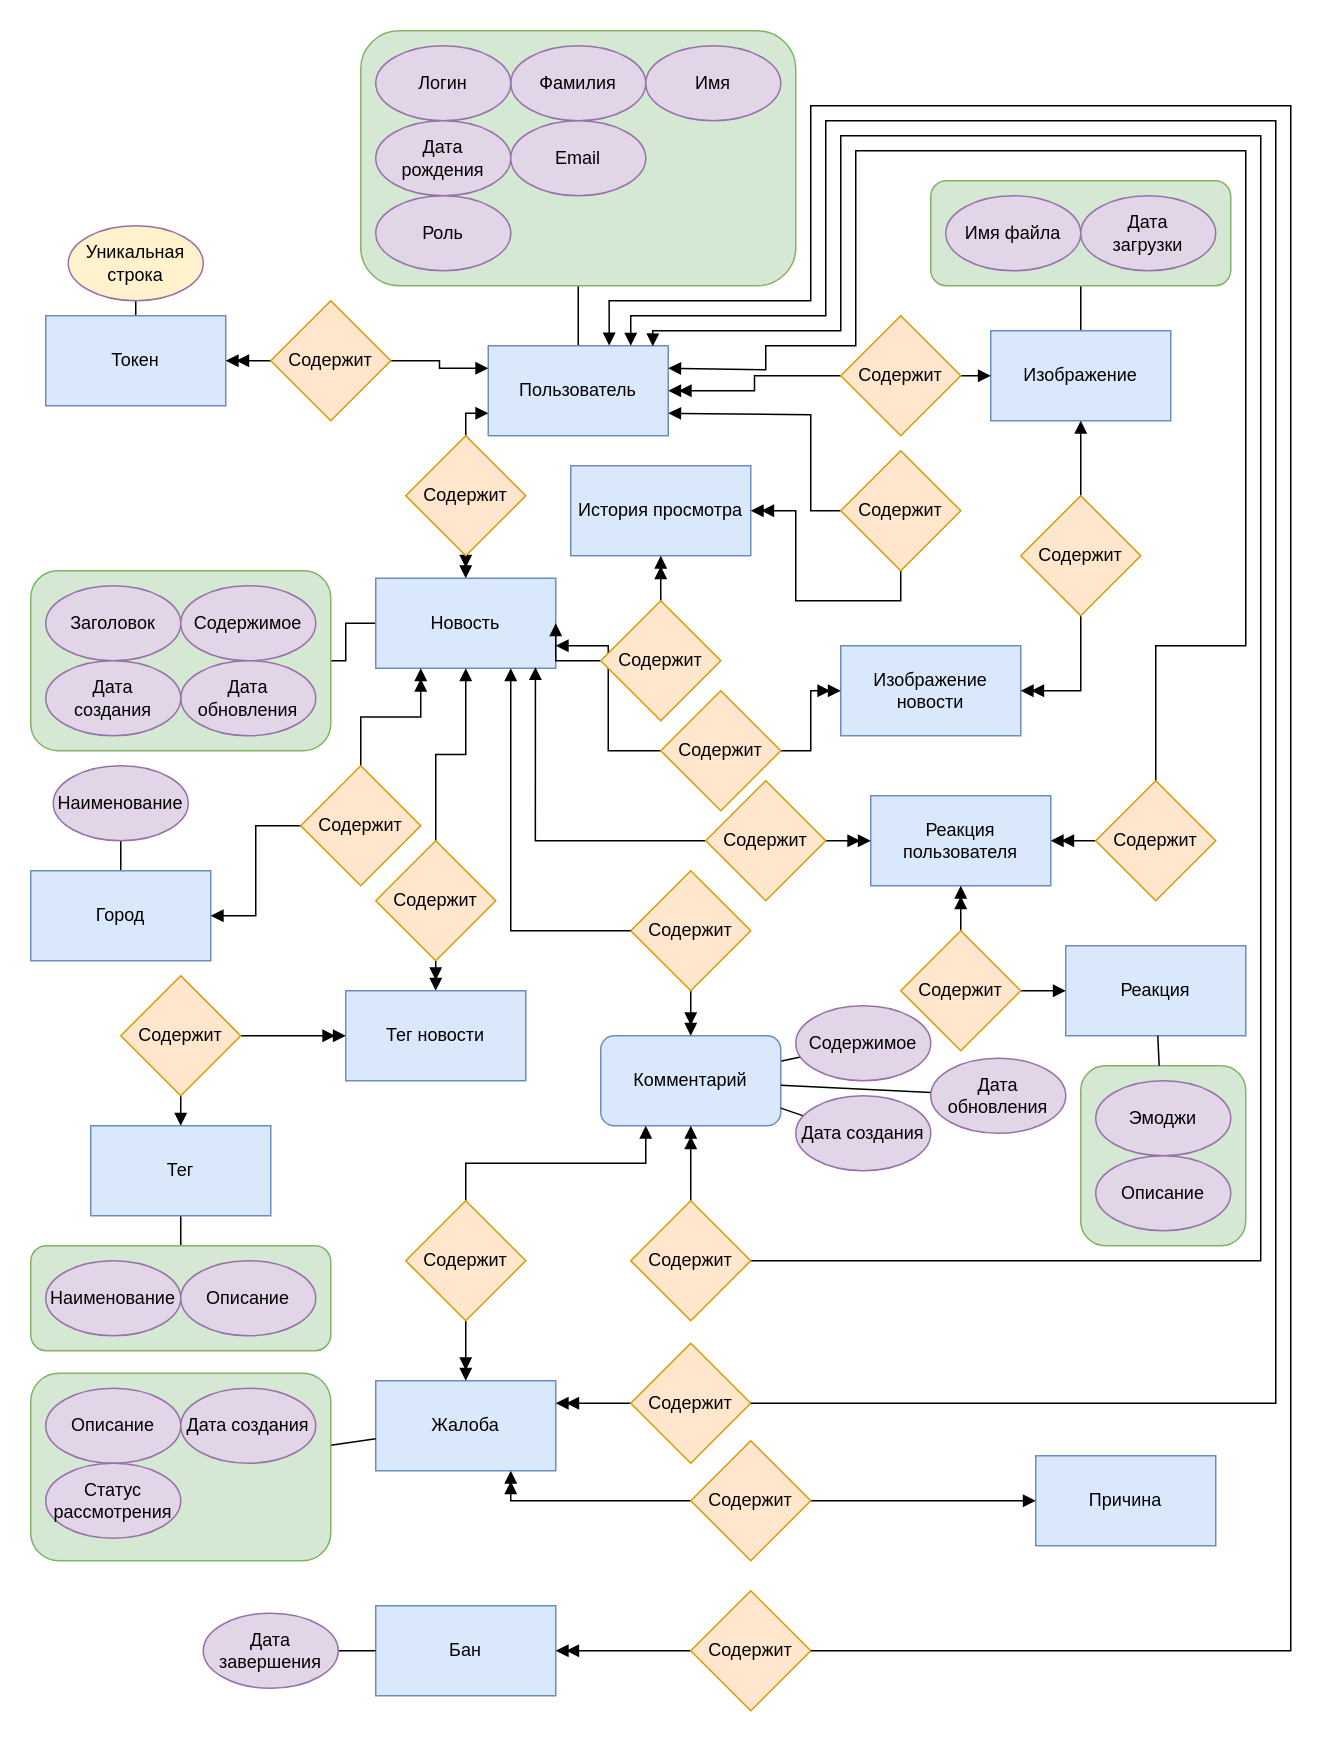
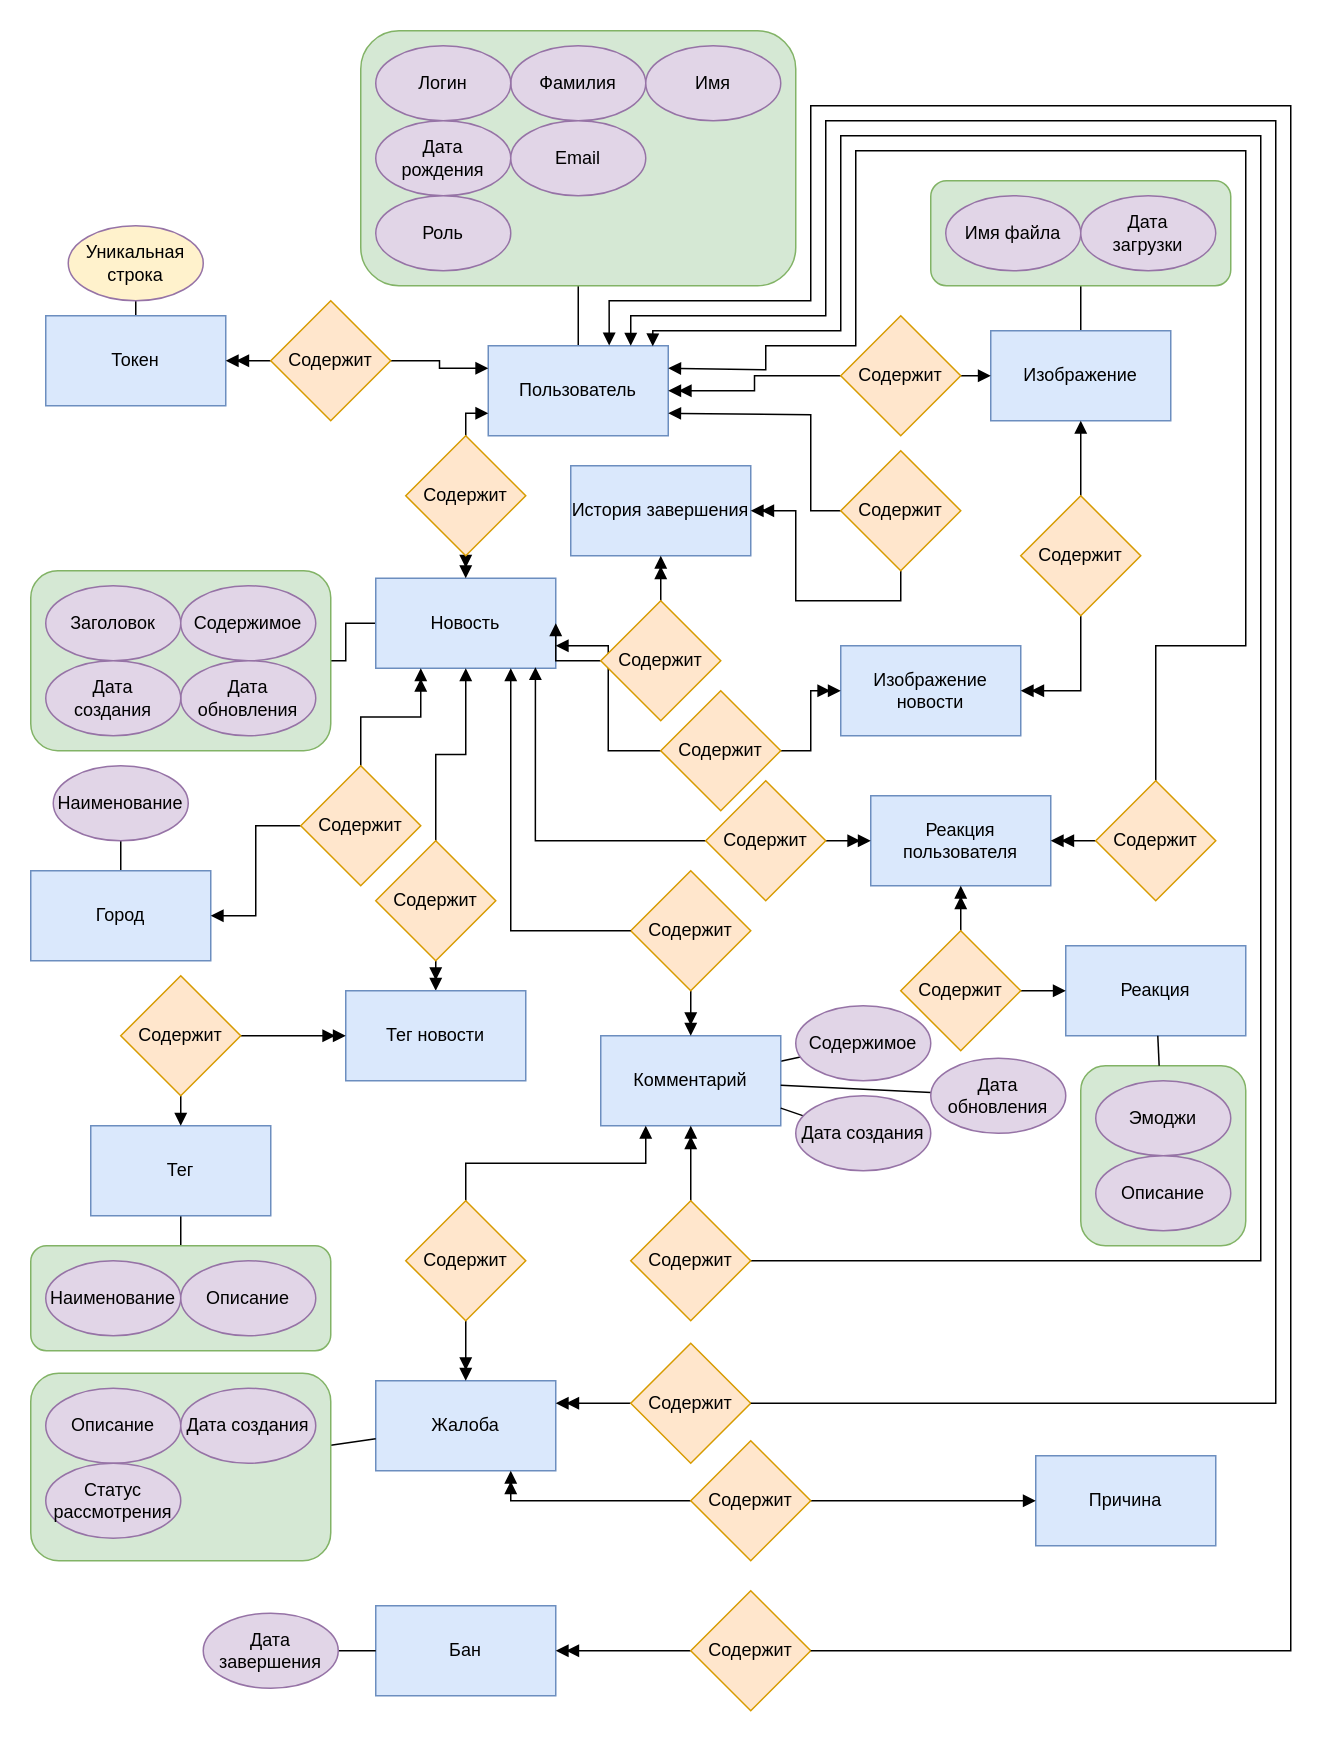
node "История просмотра": label "История просмотра" -> "История завершения"
node "Комментарий": shape rounded rectangle -> rectangle
